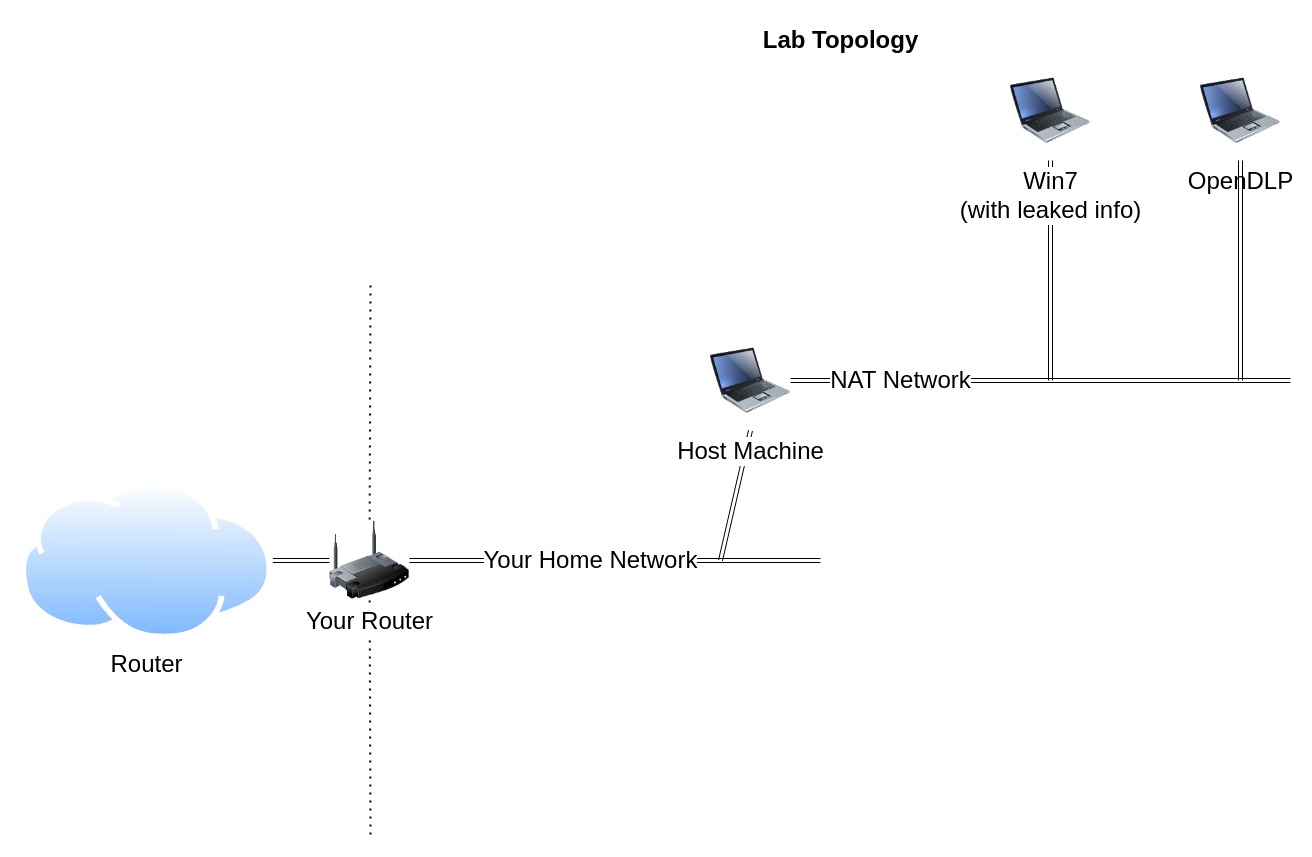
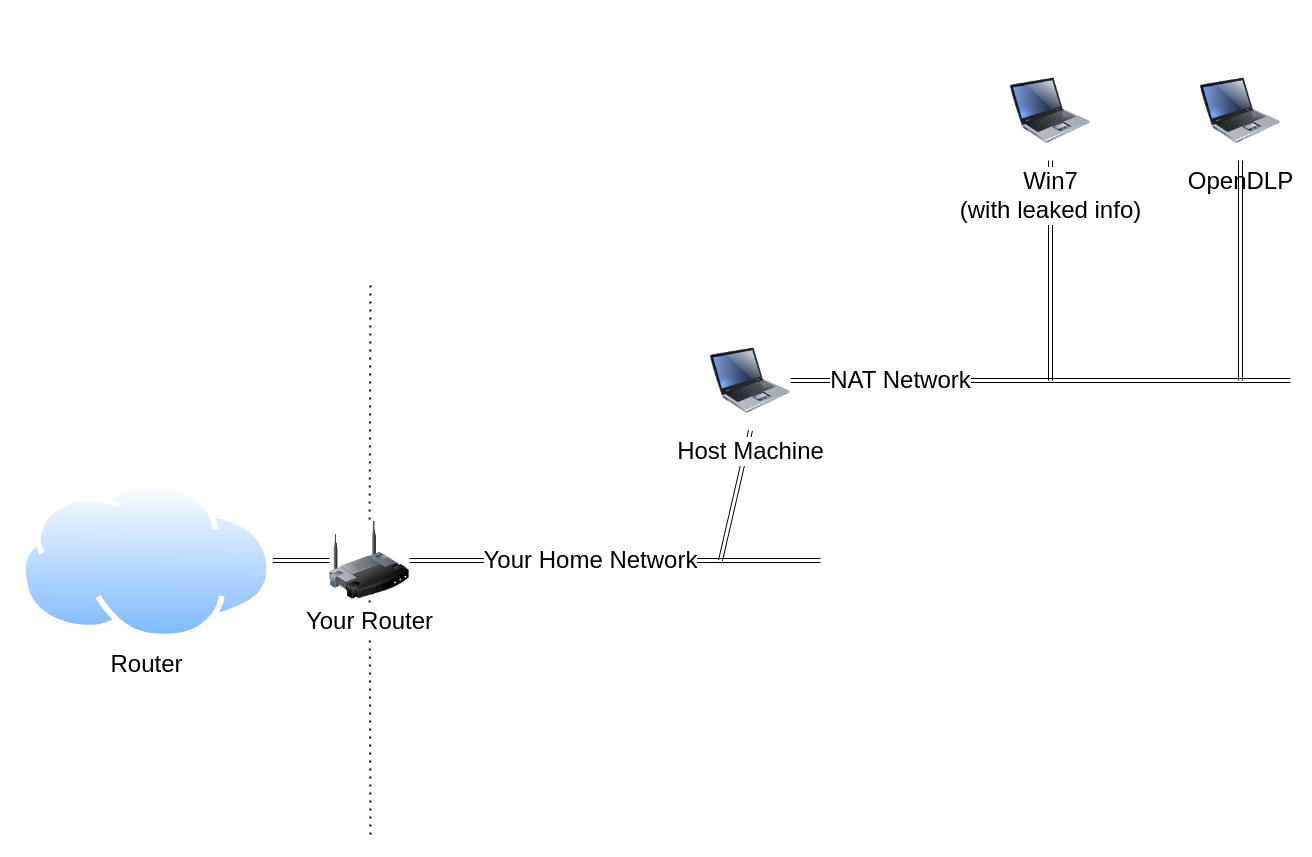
node "Lab Topology": removed
